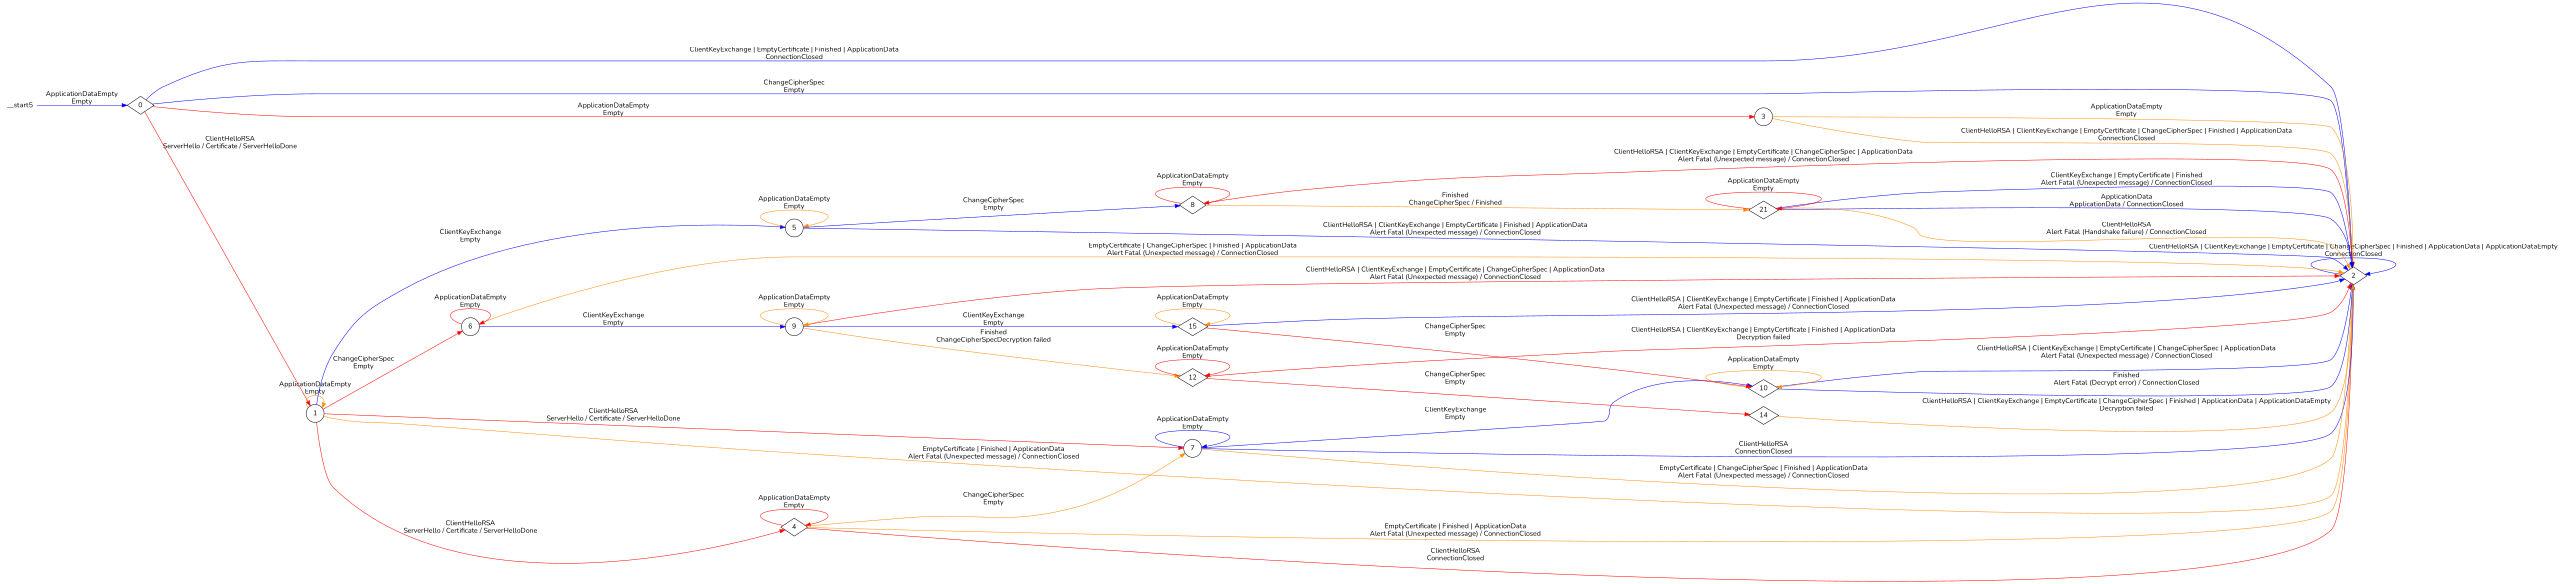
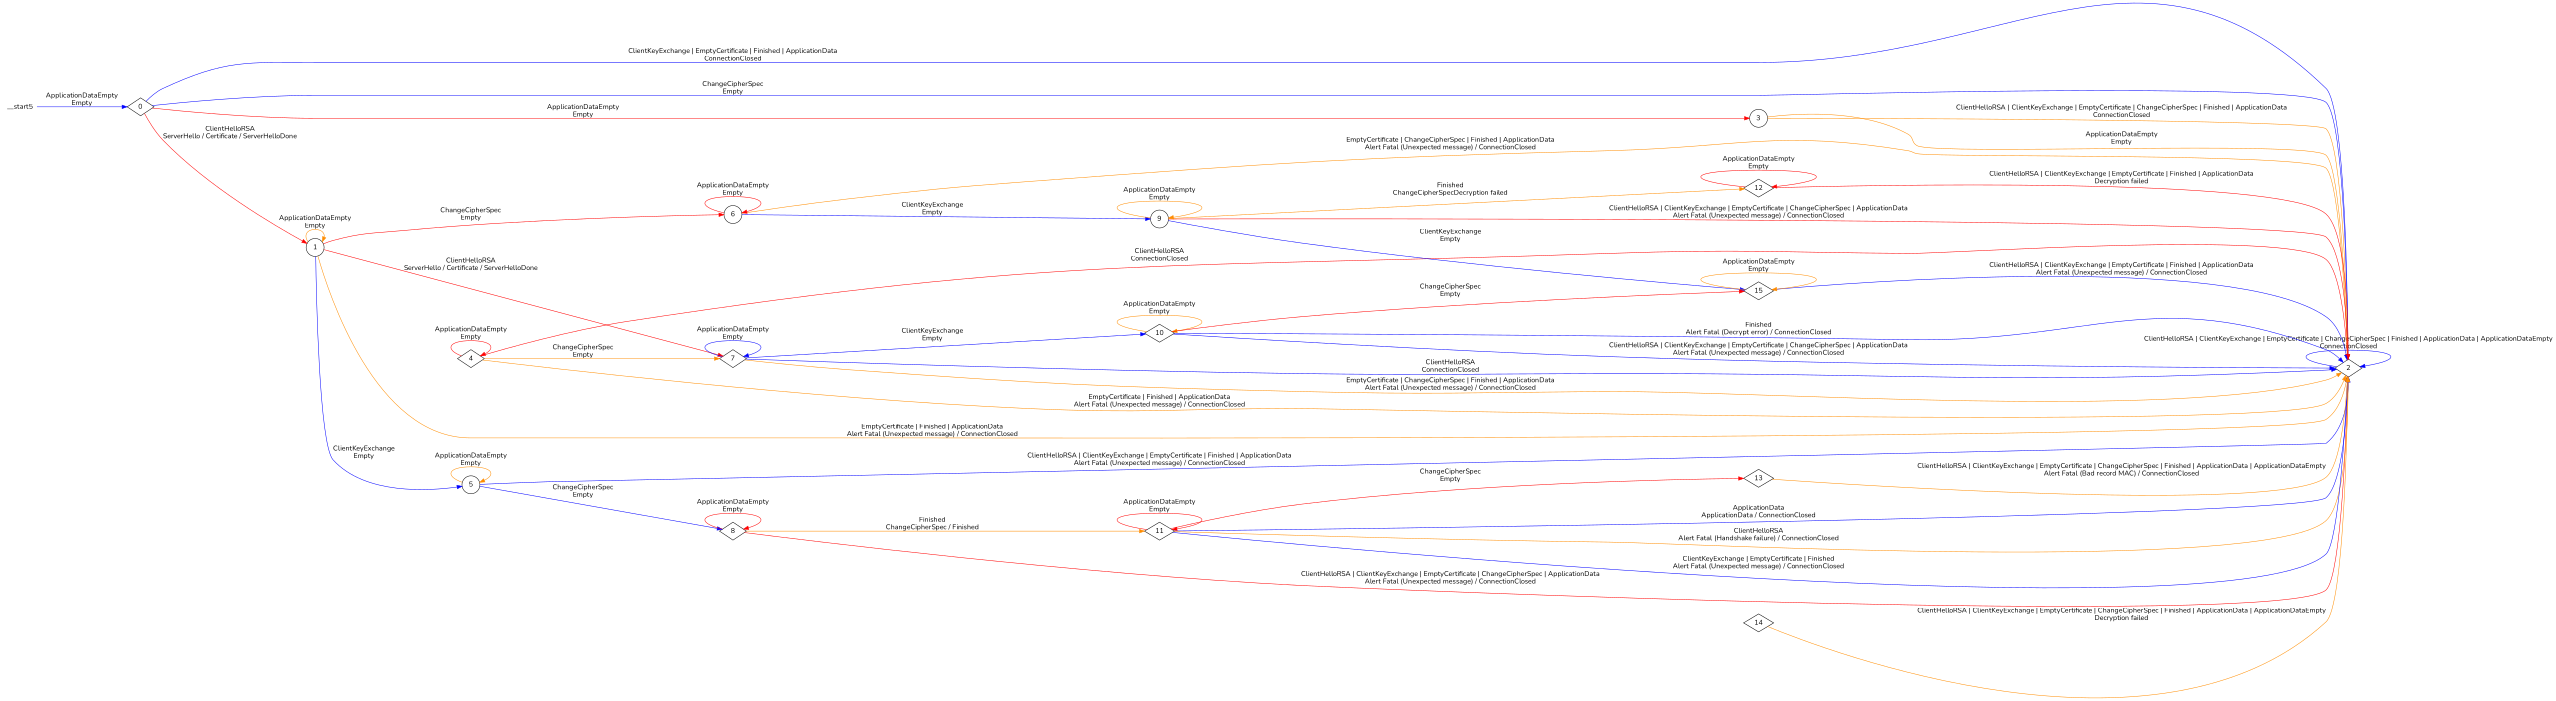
node "21": label "21" -> "11"
edge "15" -> "10": reversed
edge "12" -> "14": removed, label "ChangeCipherSpec Empty"
node "7": shape circle -> diamond
node "13": added
edge "1" -> "4": removed, label "ClientHelloRSA ServerHello / Certificate / ServerHelloDone"
